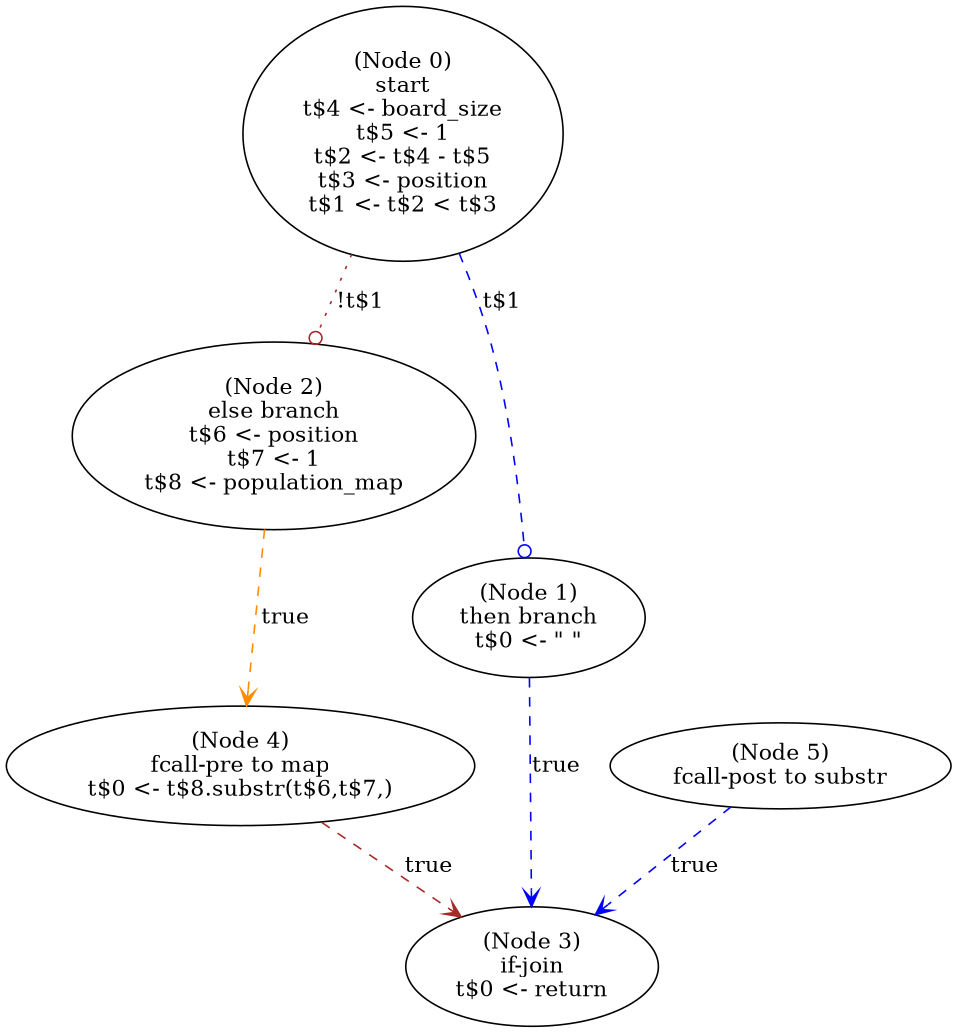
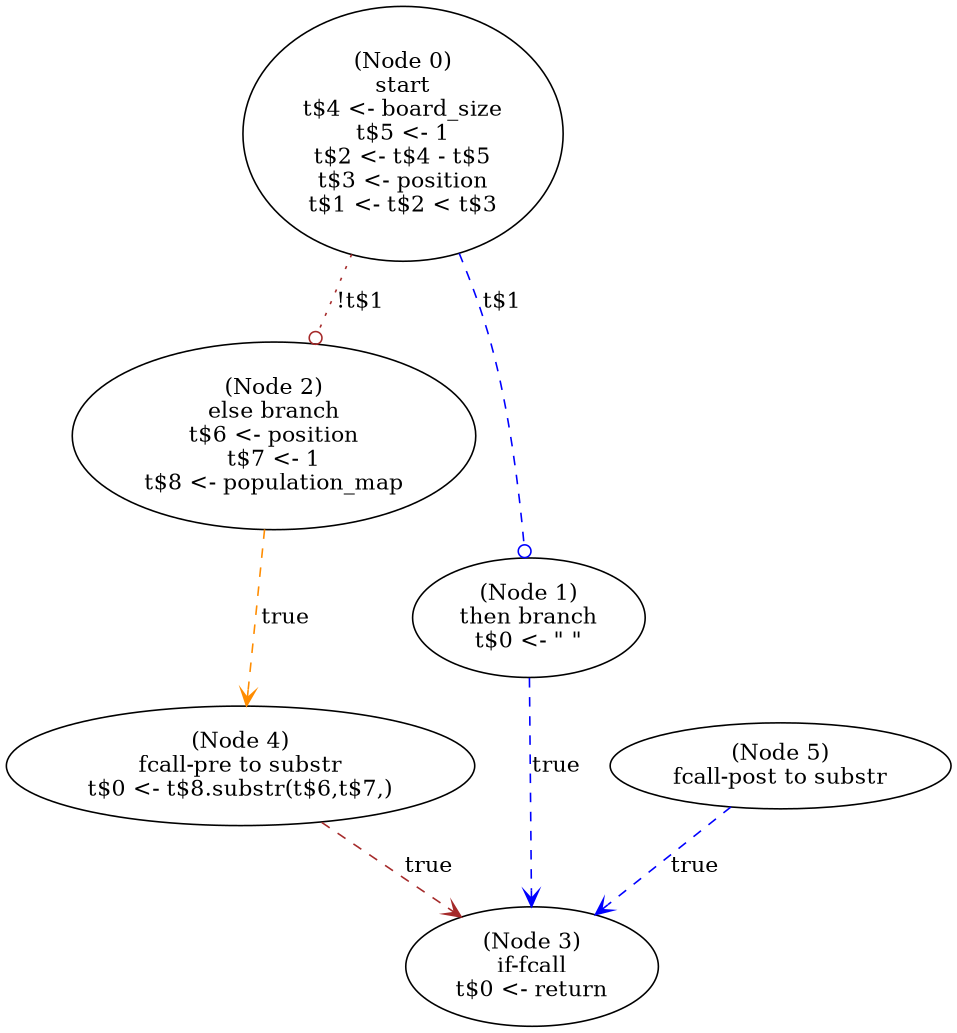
node "(Node 4) fcall-pre to map t$0 <- t$8.substr(t$6,t$7,)": label "(Node 4) fcall-pre to map t$0 <- t$8.substr(t$6,t$7,)" -> "(Node 4) fcall-pre to substr t$0 <- t$8.substr(t$6,t$7,)"
node "(Node 3) if-join t$0 <- return": label "(Node 3) if-join t$0 <- return" -> "(Node 3) if-fcall t$0 <- return"
